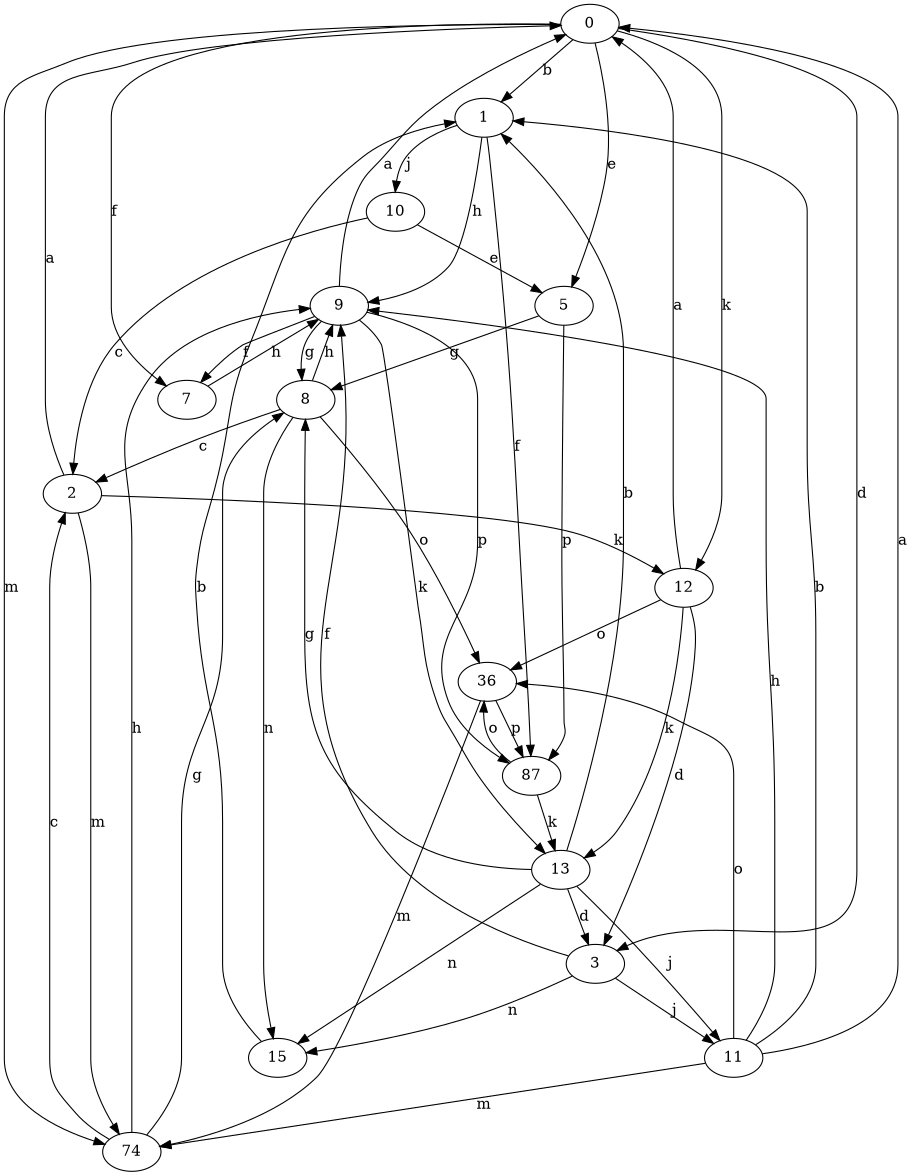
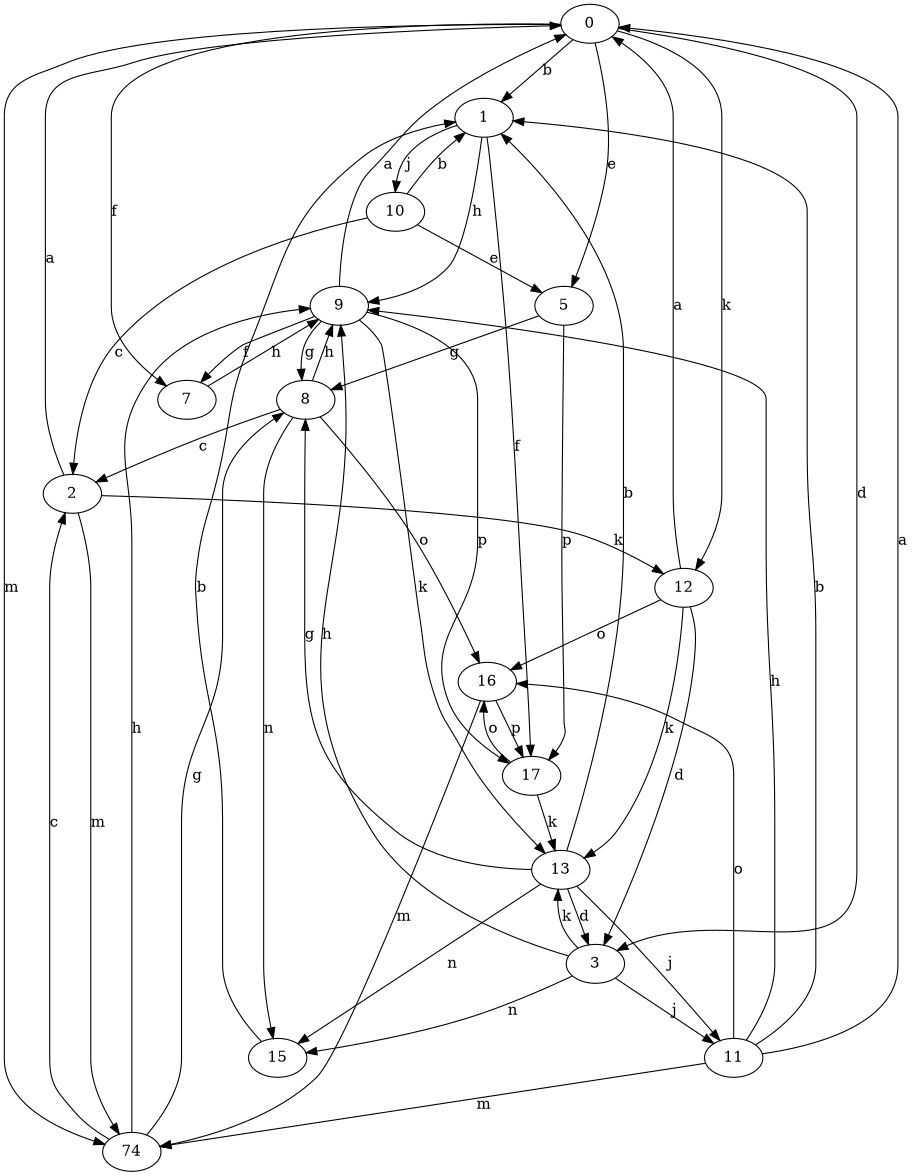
edge "10" -> "1": added, label "b"
edge "3" -> "9": label "f" -> "h"
node "36": label "36" -> "16"
node "87": label "87" -> "17"
edge "3" -> "13": added, label "k"
